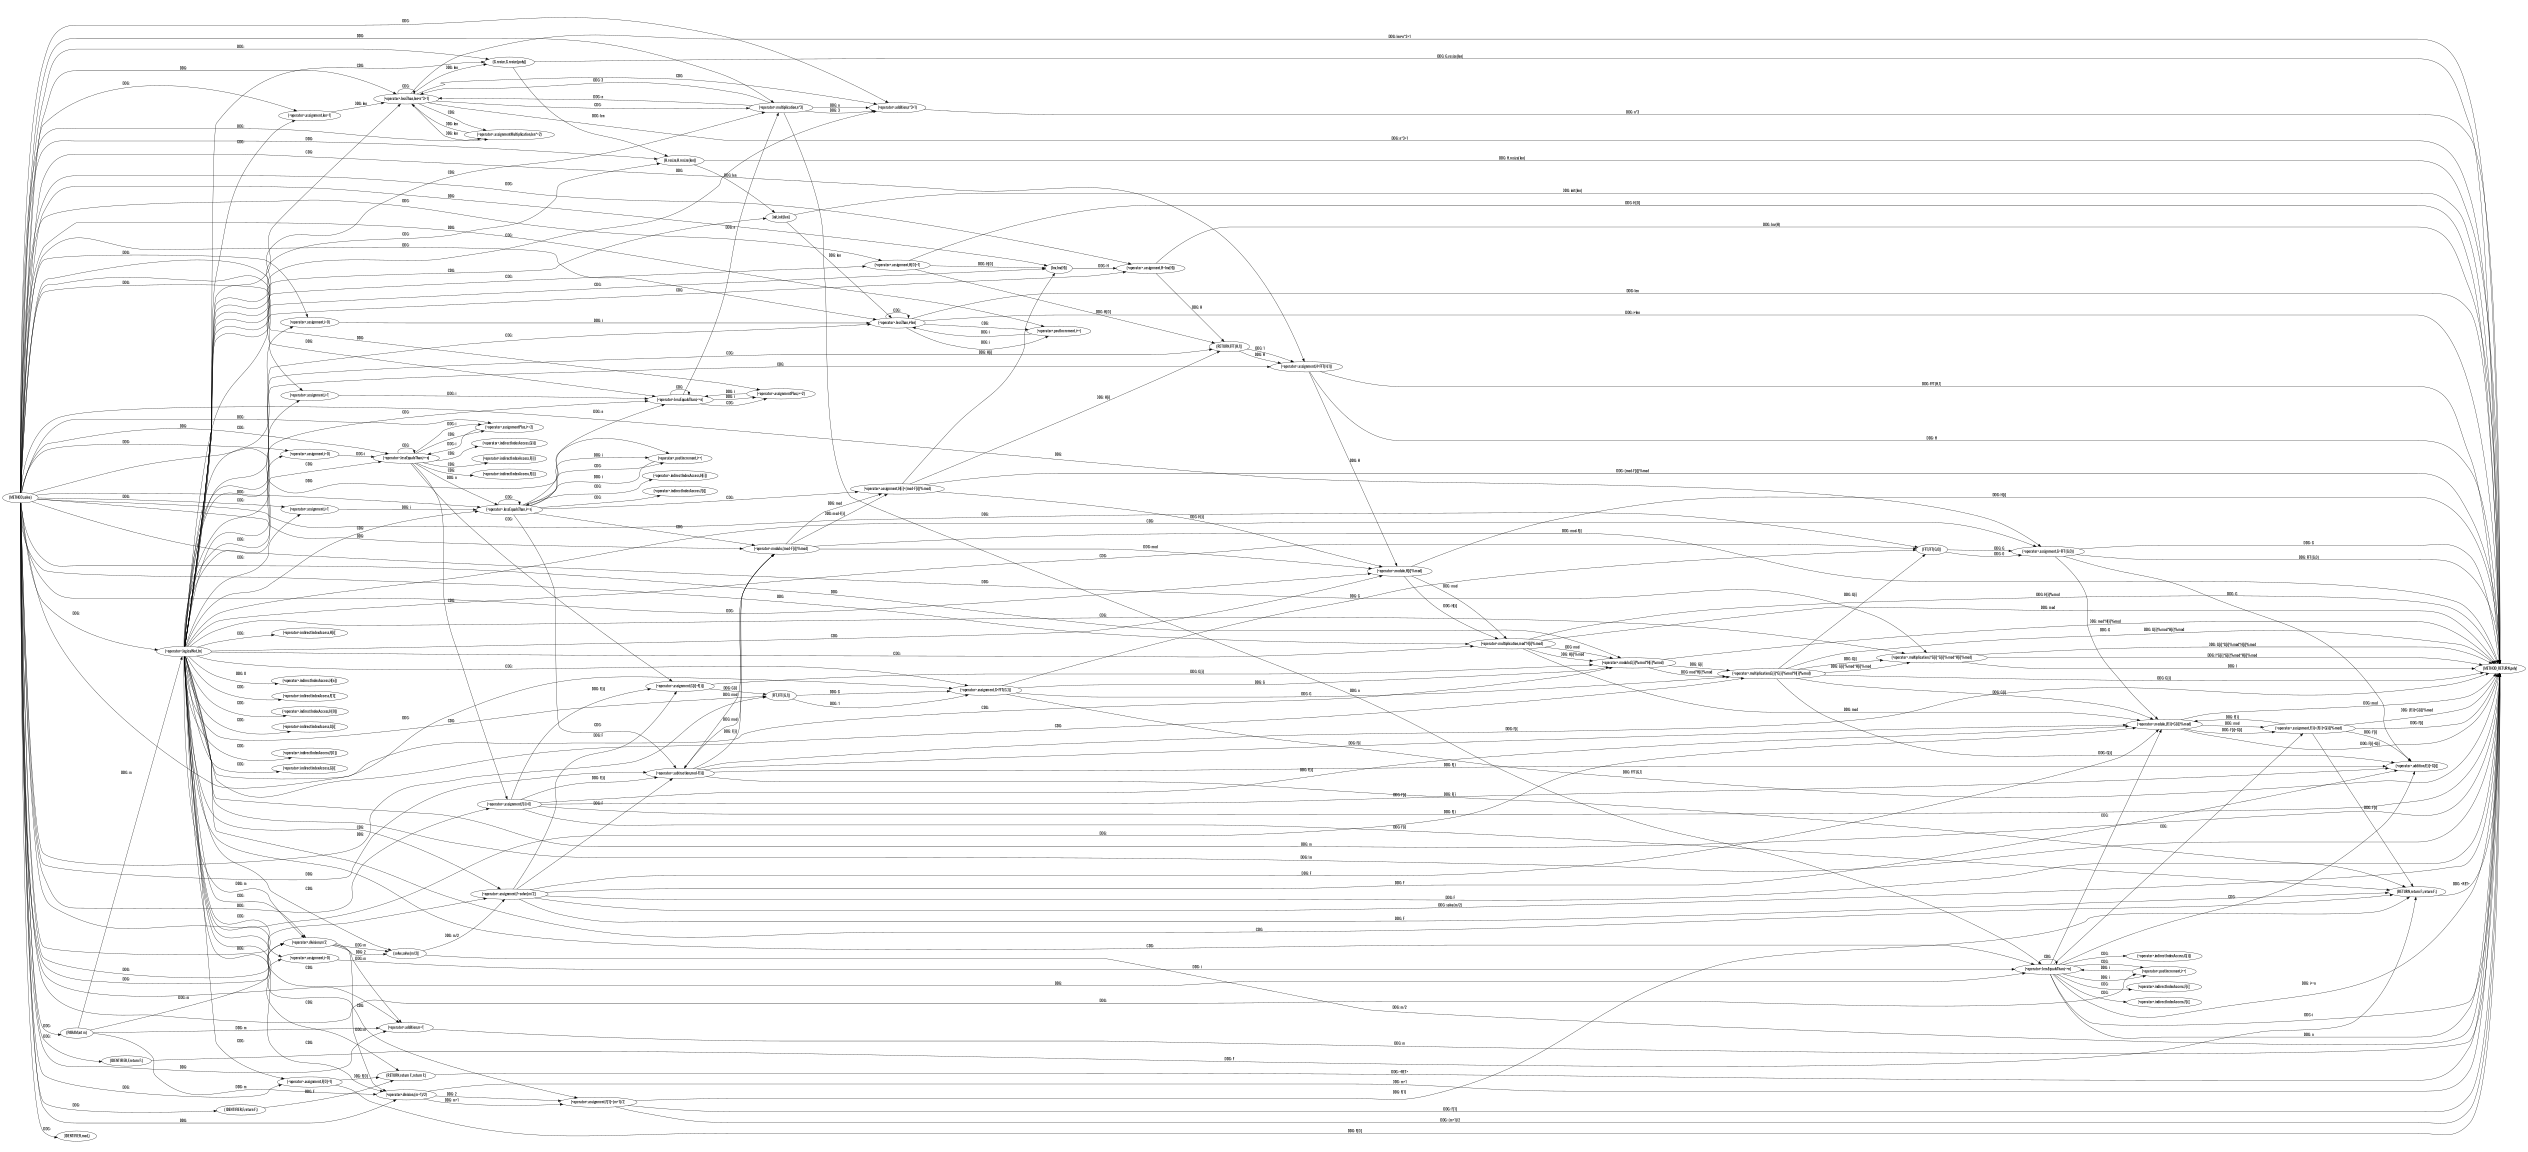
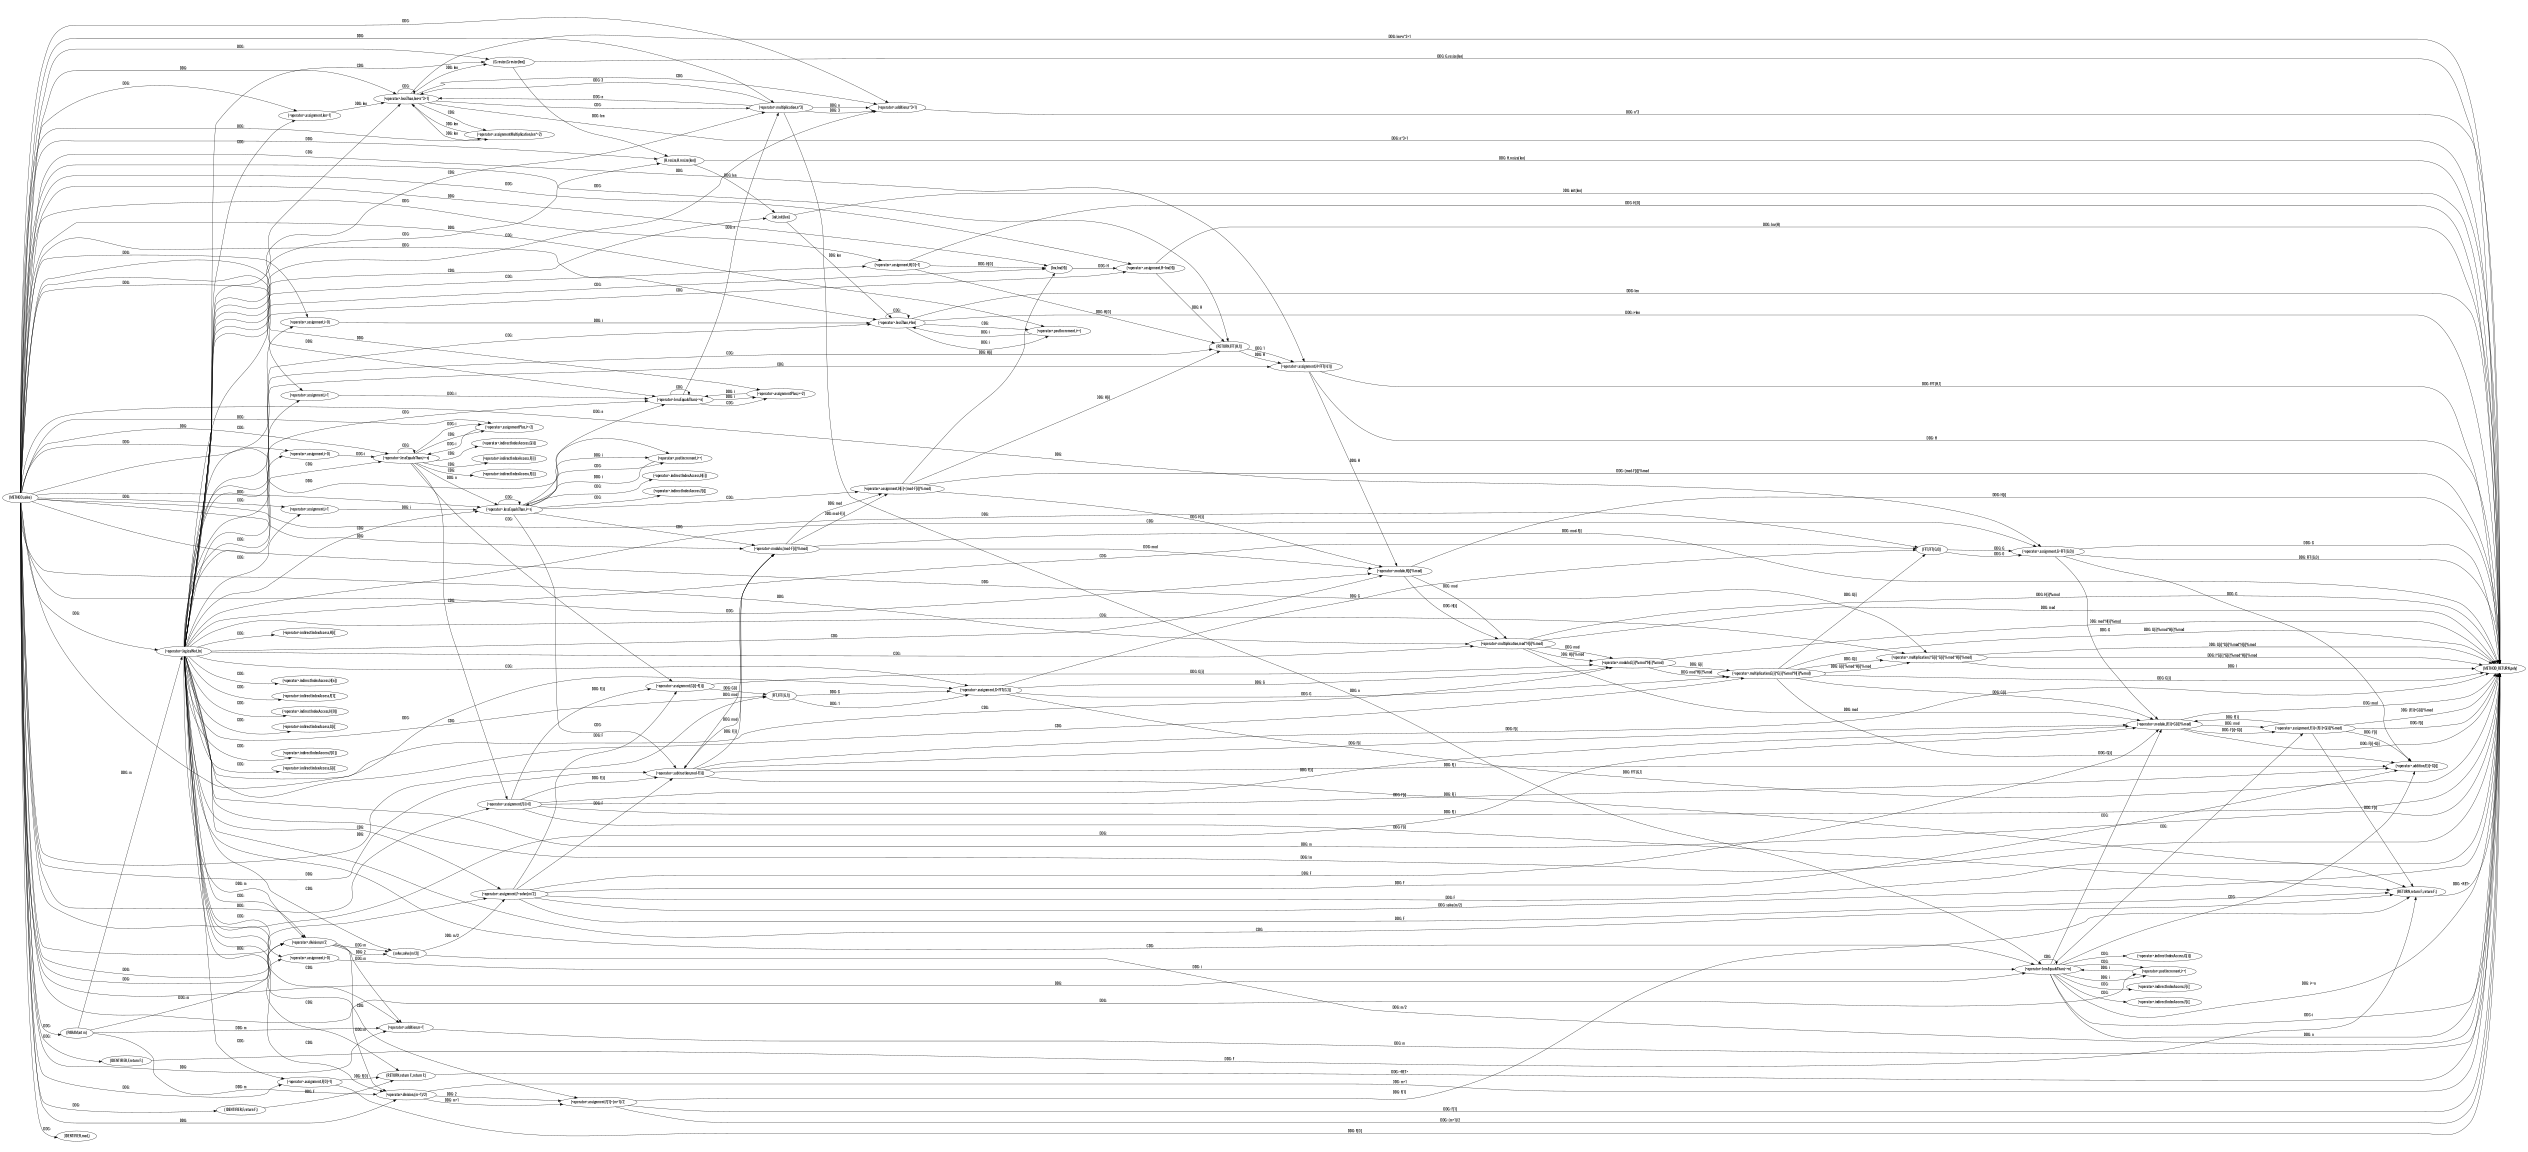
node "(G.resize,G.resize(poly))": label "(G.resize,G.resize(poly))" -> "(G.resize,G.resize(len))"
edge "(METHOD,solve)" -> "(<operator>.modulo,G[i]%mod*H[i]%mod)": now "(METHOD,solve)" -> "(RETURN,FFT(H,1))"
edge "(<operator>.logicalNot,!m)" -> "(<operator>.indirectIndexAccess,H[n])": label "DDG: 0" -> "CDG: "
